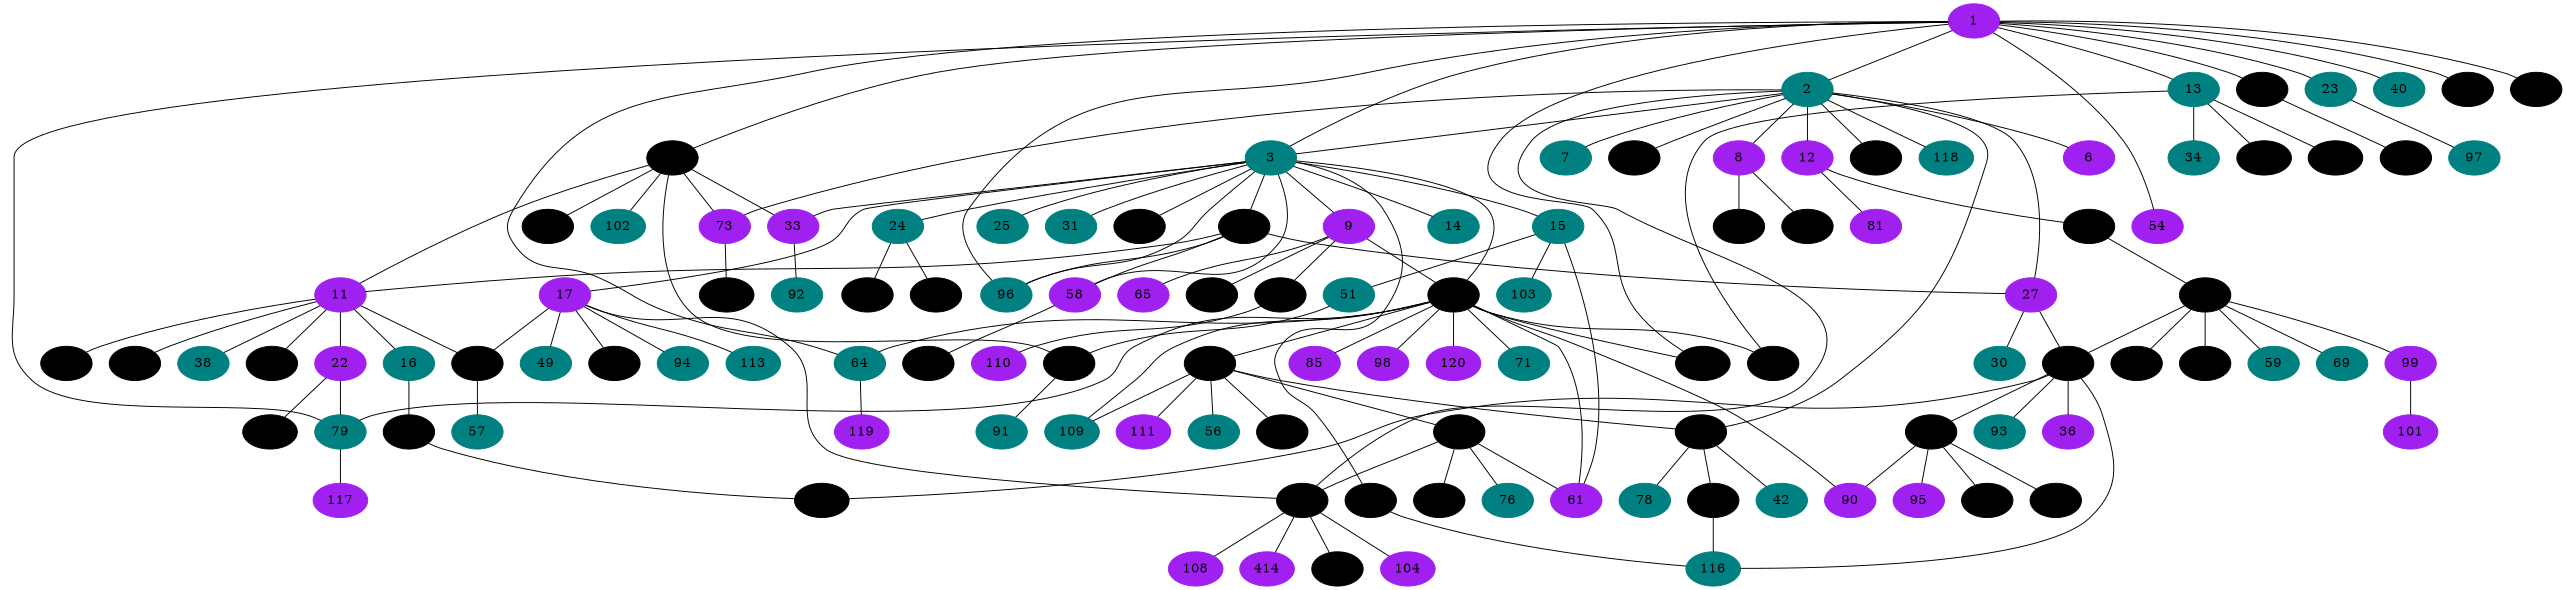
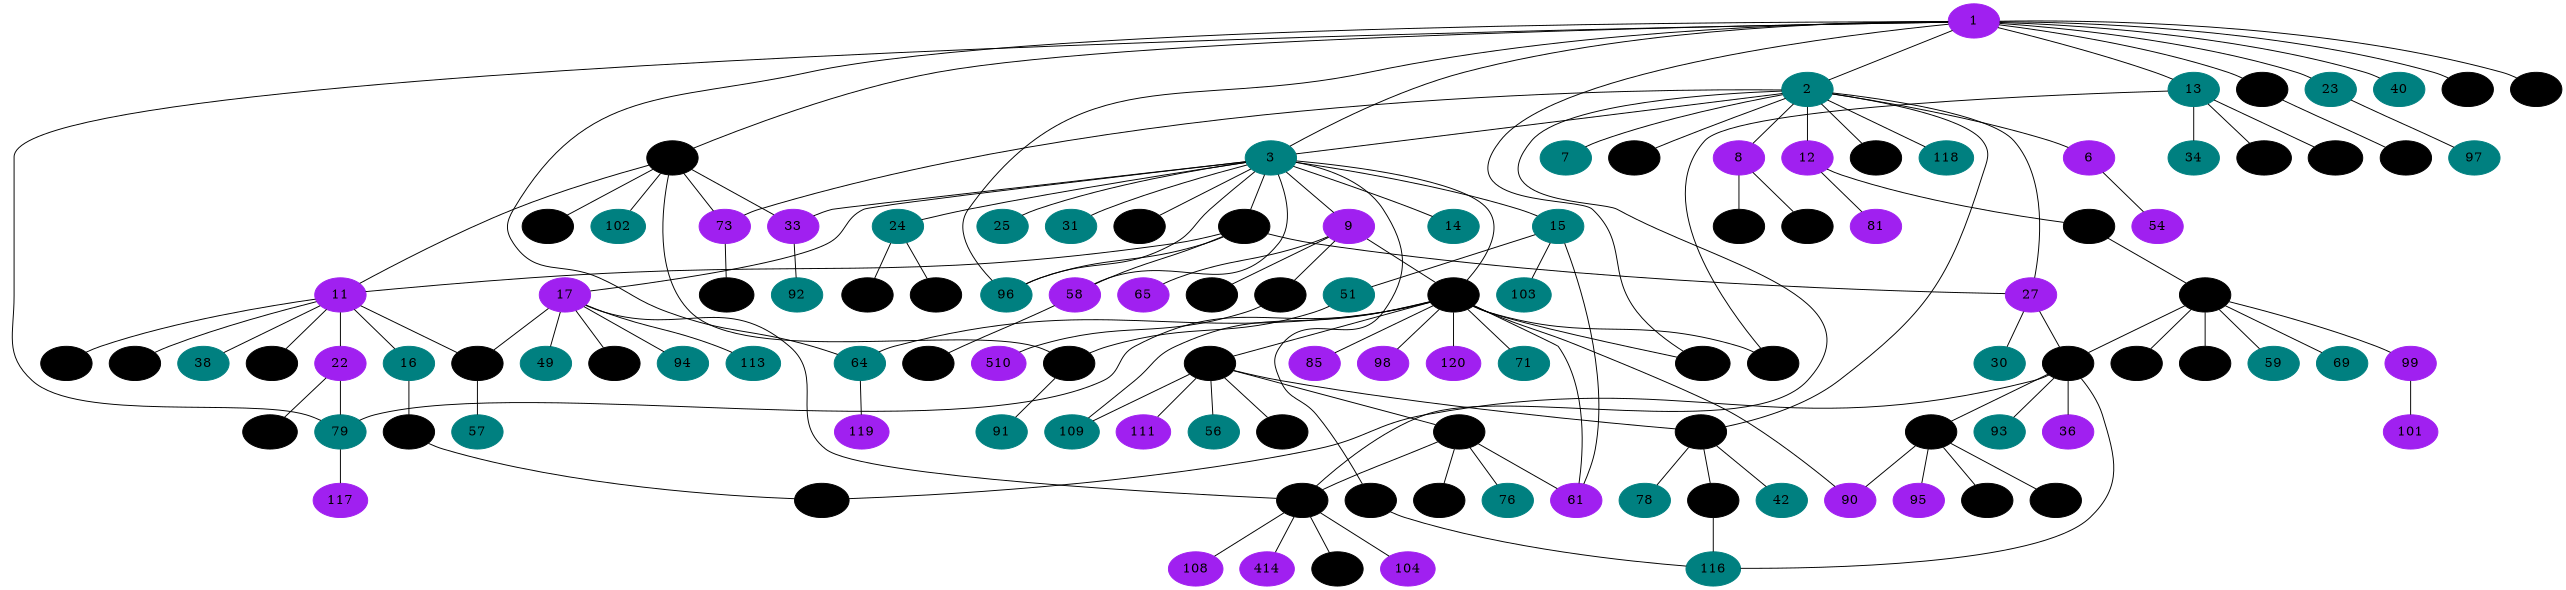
edge "1" -- "54": now "6" -- "54"
node "110": label "110" -> "510"
